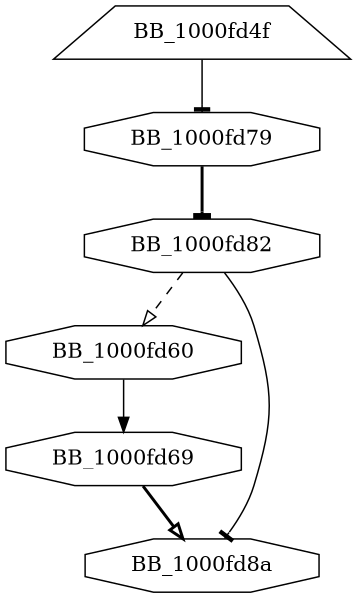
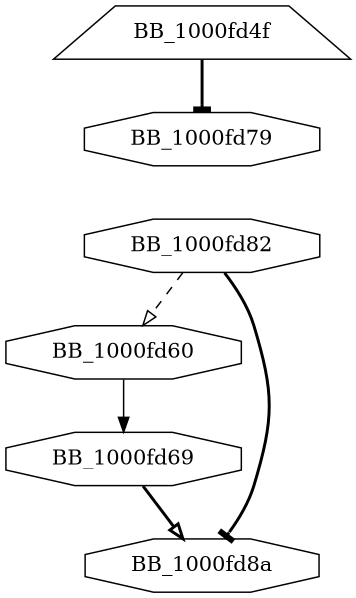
edge "BB_1000fd4f" -> "BB_1000fd79": style solid -> bold
edge "BB_1000fd79" -> "BB_1000fd82": removed
edge "BB_1000fd82" -> "BB_1000fd8a": style solid -> bold
